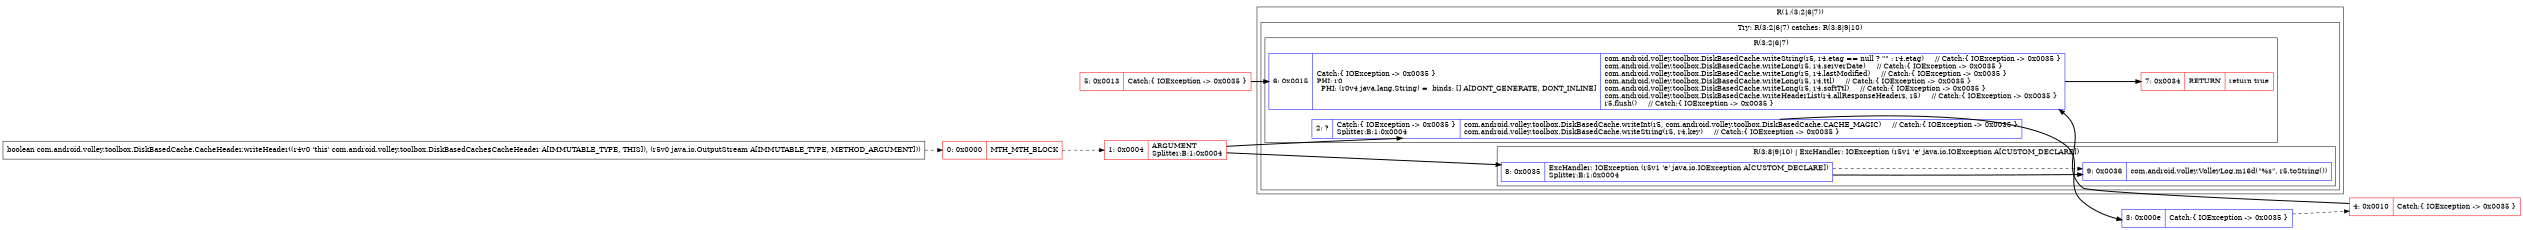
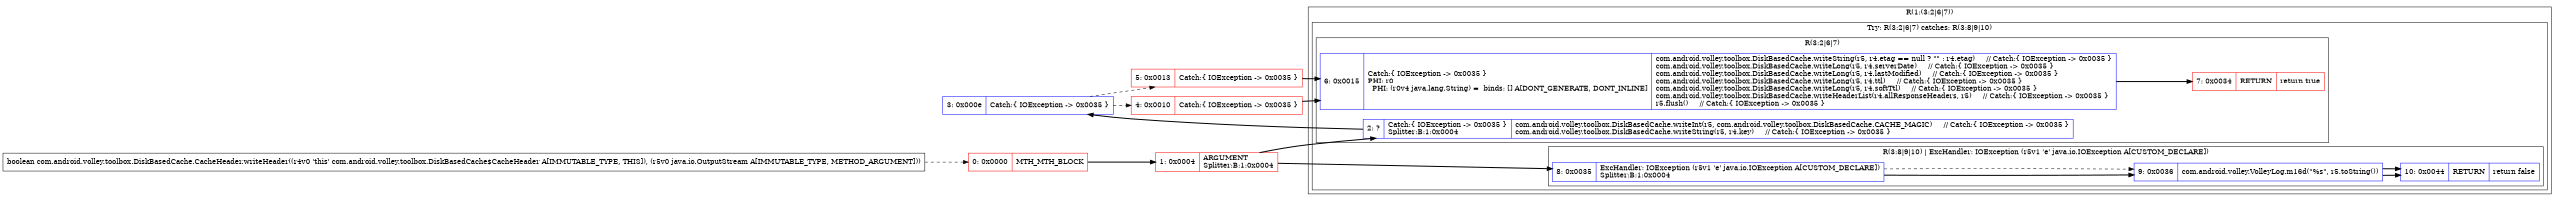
edge "3: 0x000e" -> "5: 0x0013": added
edge "0: 0x0000" -> "1: 0x0004": style dashed -> bold
node "10: 0x0044": added
